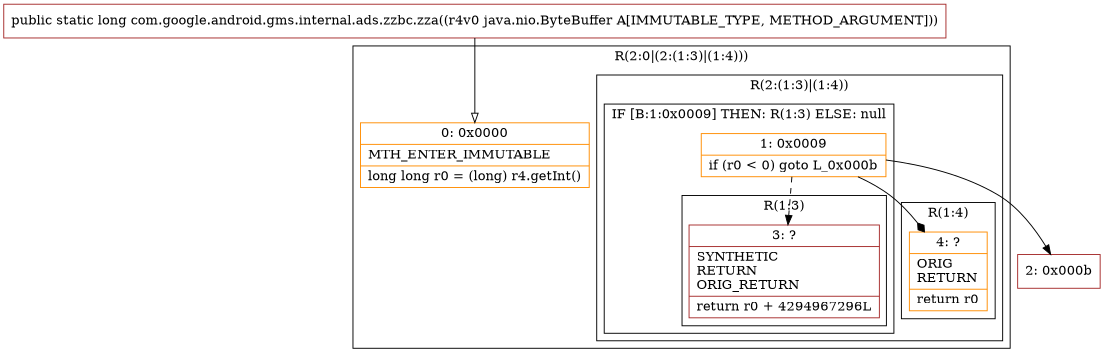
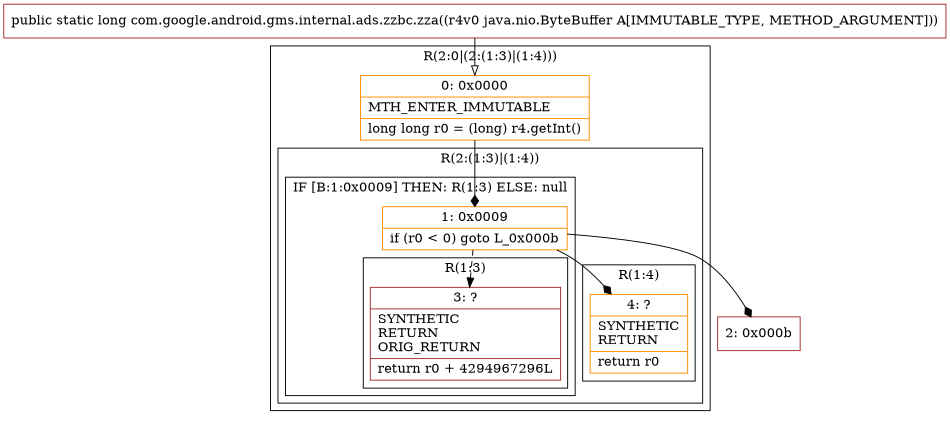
edge "0: 0x0000" -> "1: 0x0009": added
edge "1: 0x0009" -> "2: 0x000b": arrowhead normal -> diamond
node "4: ?": text "ORIG" -> "SYNTHETIC"
